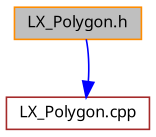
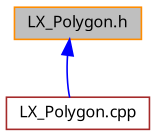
edge "LX_Polygon.h" -> "LX_Polygon.cpp": reversed
